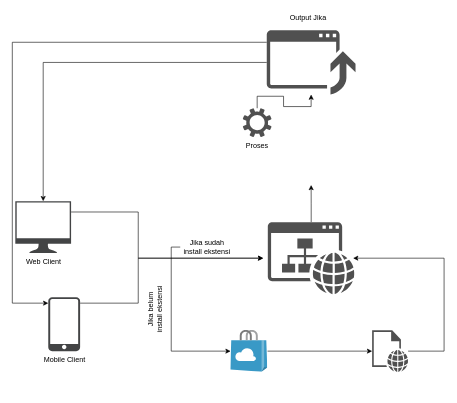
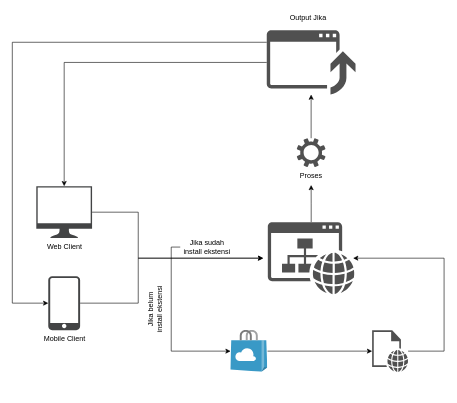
node "Proses": moved (257, 123) -> (311, 153)
node "Web Client": moved (43, 227) -> (64, 212)
node "Mobile Client": moved (64, 324) -> (64, 303)
